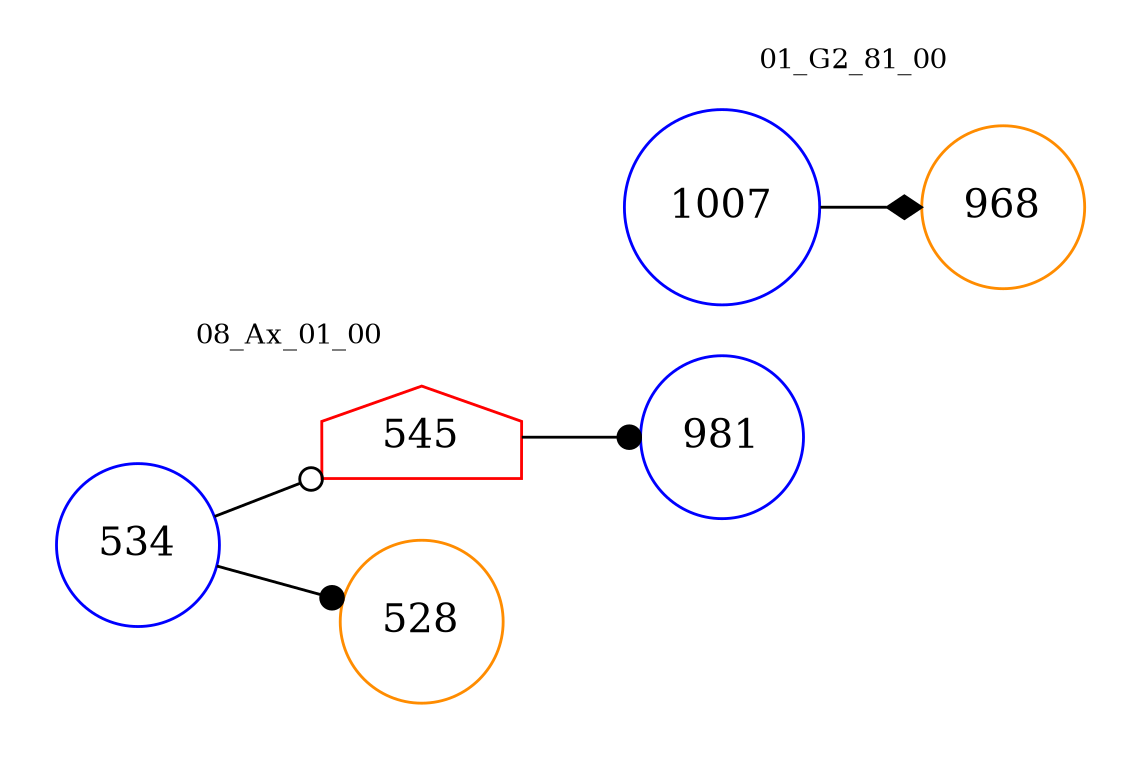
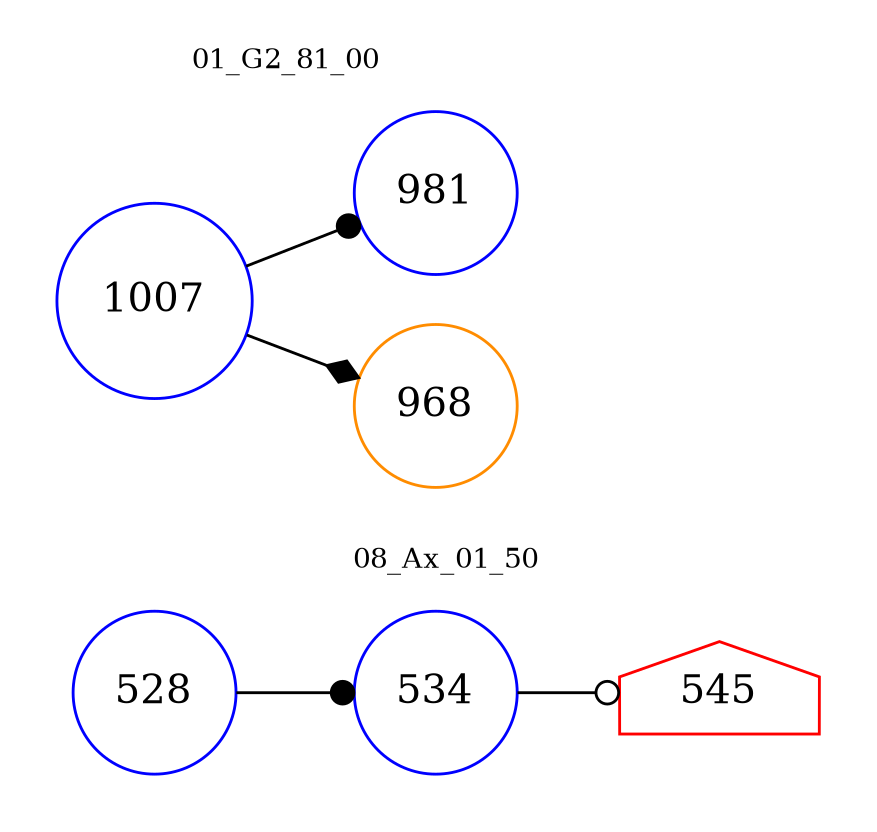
cluster "08_Ax_01_00": label "08_Ax_01_00" -> "08_Ax_01_50"
edge "545" -> "981": now "1007" -> "981"
edge "534" -> "528": reversed
node "528": color darkorange -> blue
